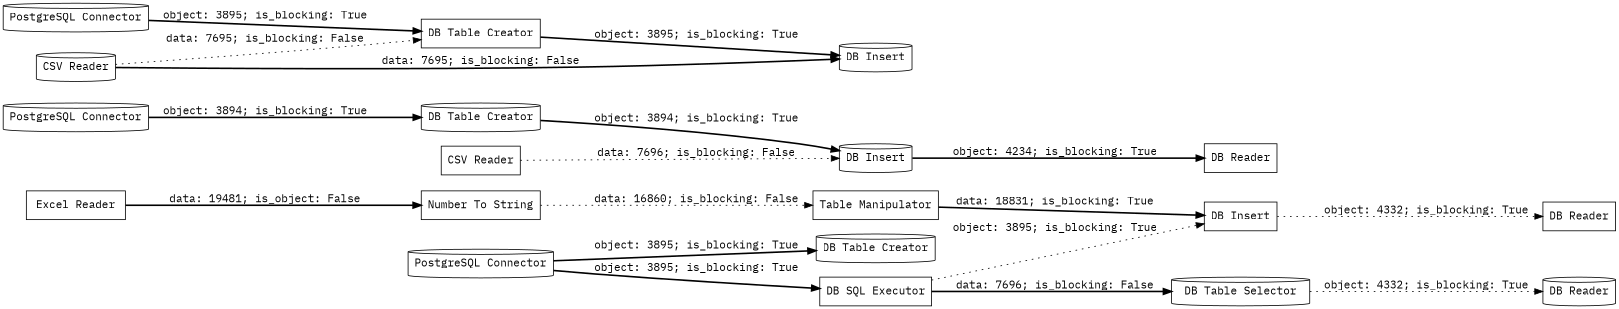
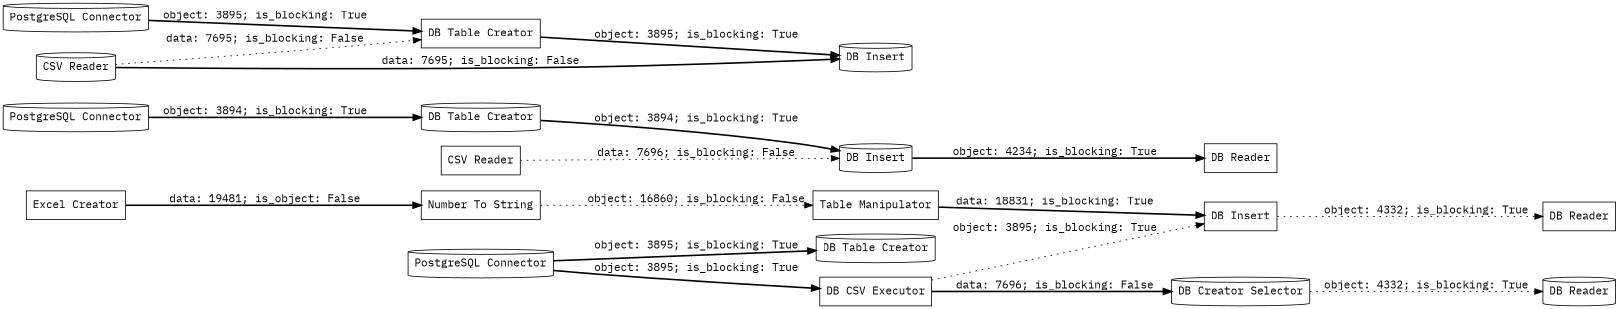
edge "Number To String" -> "Table Manipulator": label "data: 16860; is_blocking: False" -> "object: 16860; is_blocking: False"
node "Excel Reader": label "Excel Reader" -> "Excel Creator"
node "DB SQL Executor": label "DB SQL Executor" -> "DB CSV Executor"
node "DB Table Selector": label "DB Table Selector" -> "DB Creator Selector"
